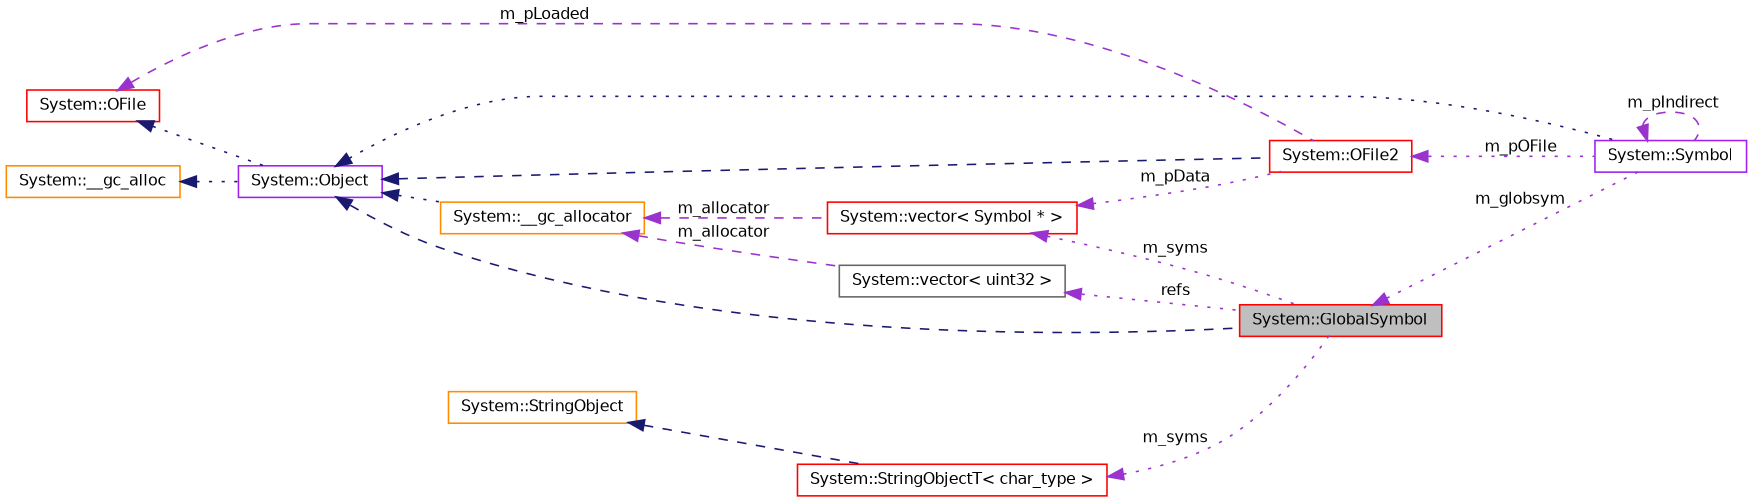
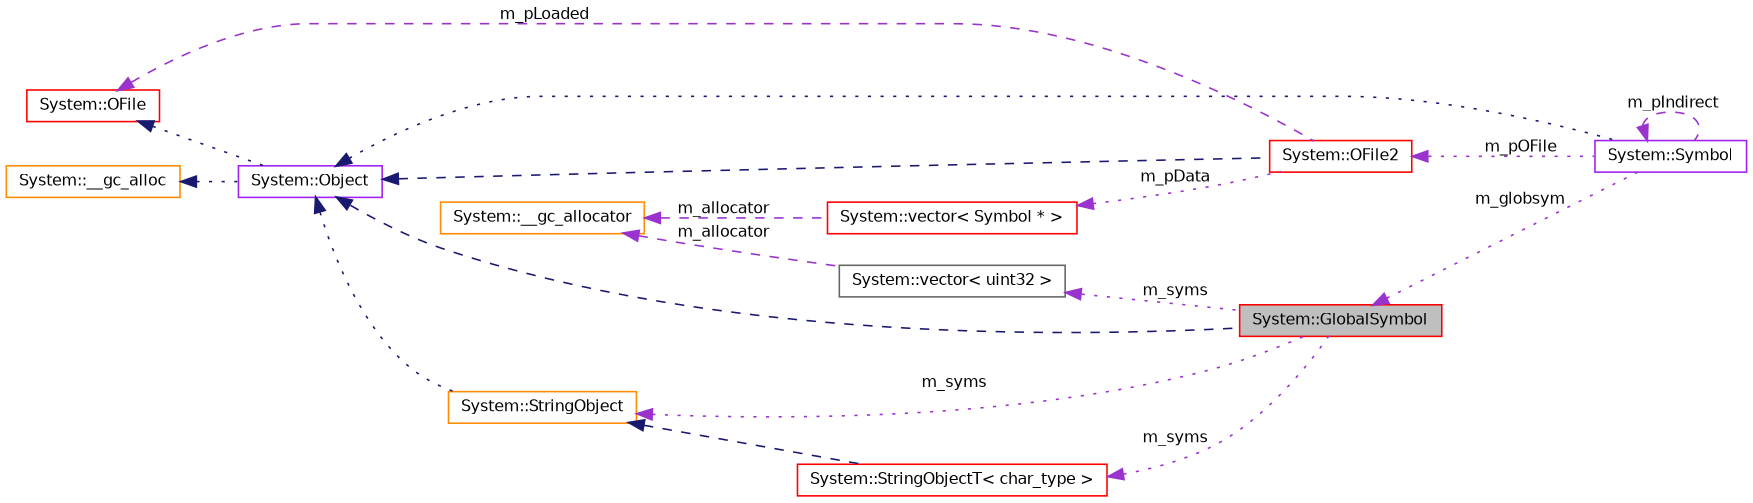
edge "System::__gc_allocator" -> "System::Object": now "System::StringObject" -> "System::Object"
edge "System::GlobalSymbol" -> "System::vector< Symbol * >": now "System::GlobalSymbol" -> "System::StringObject"
edge "System::GlobalSymbol" -> "System::vector< uint32 >": label " refs" -> " m_syms"
